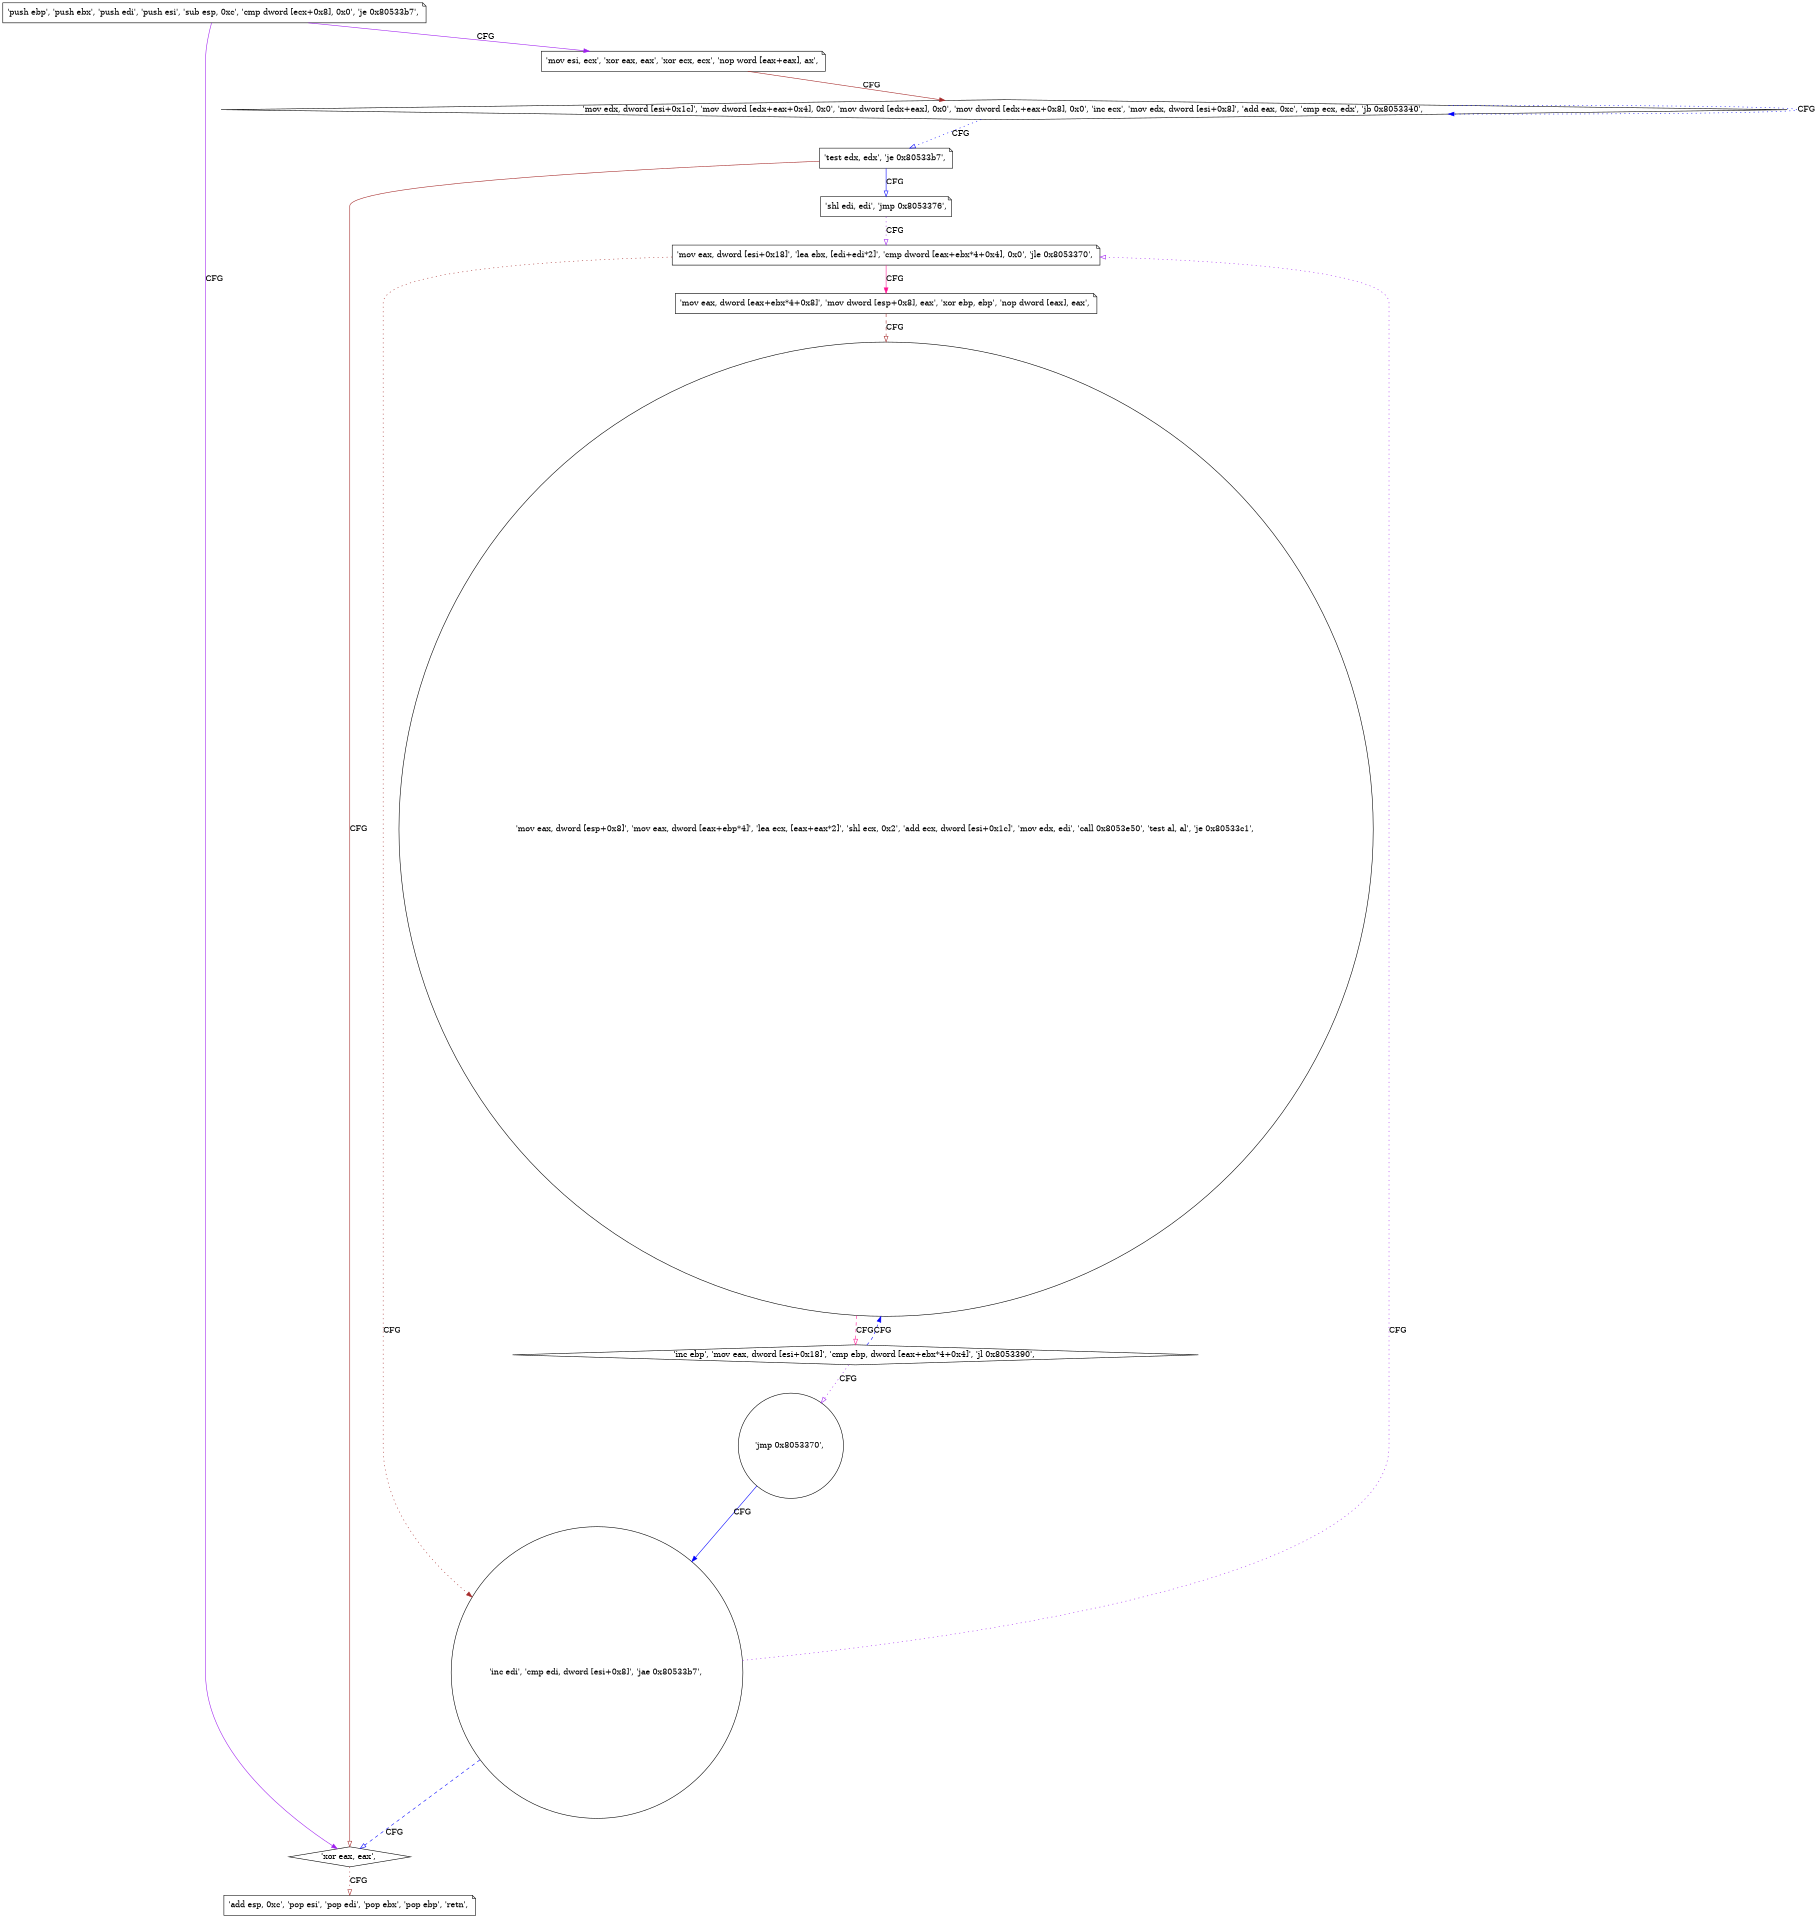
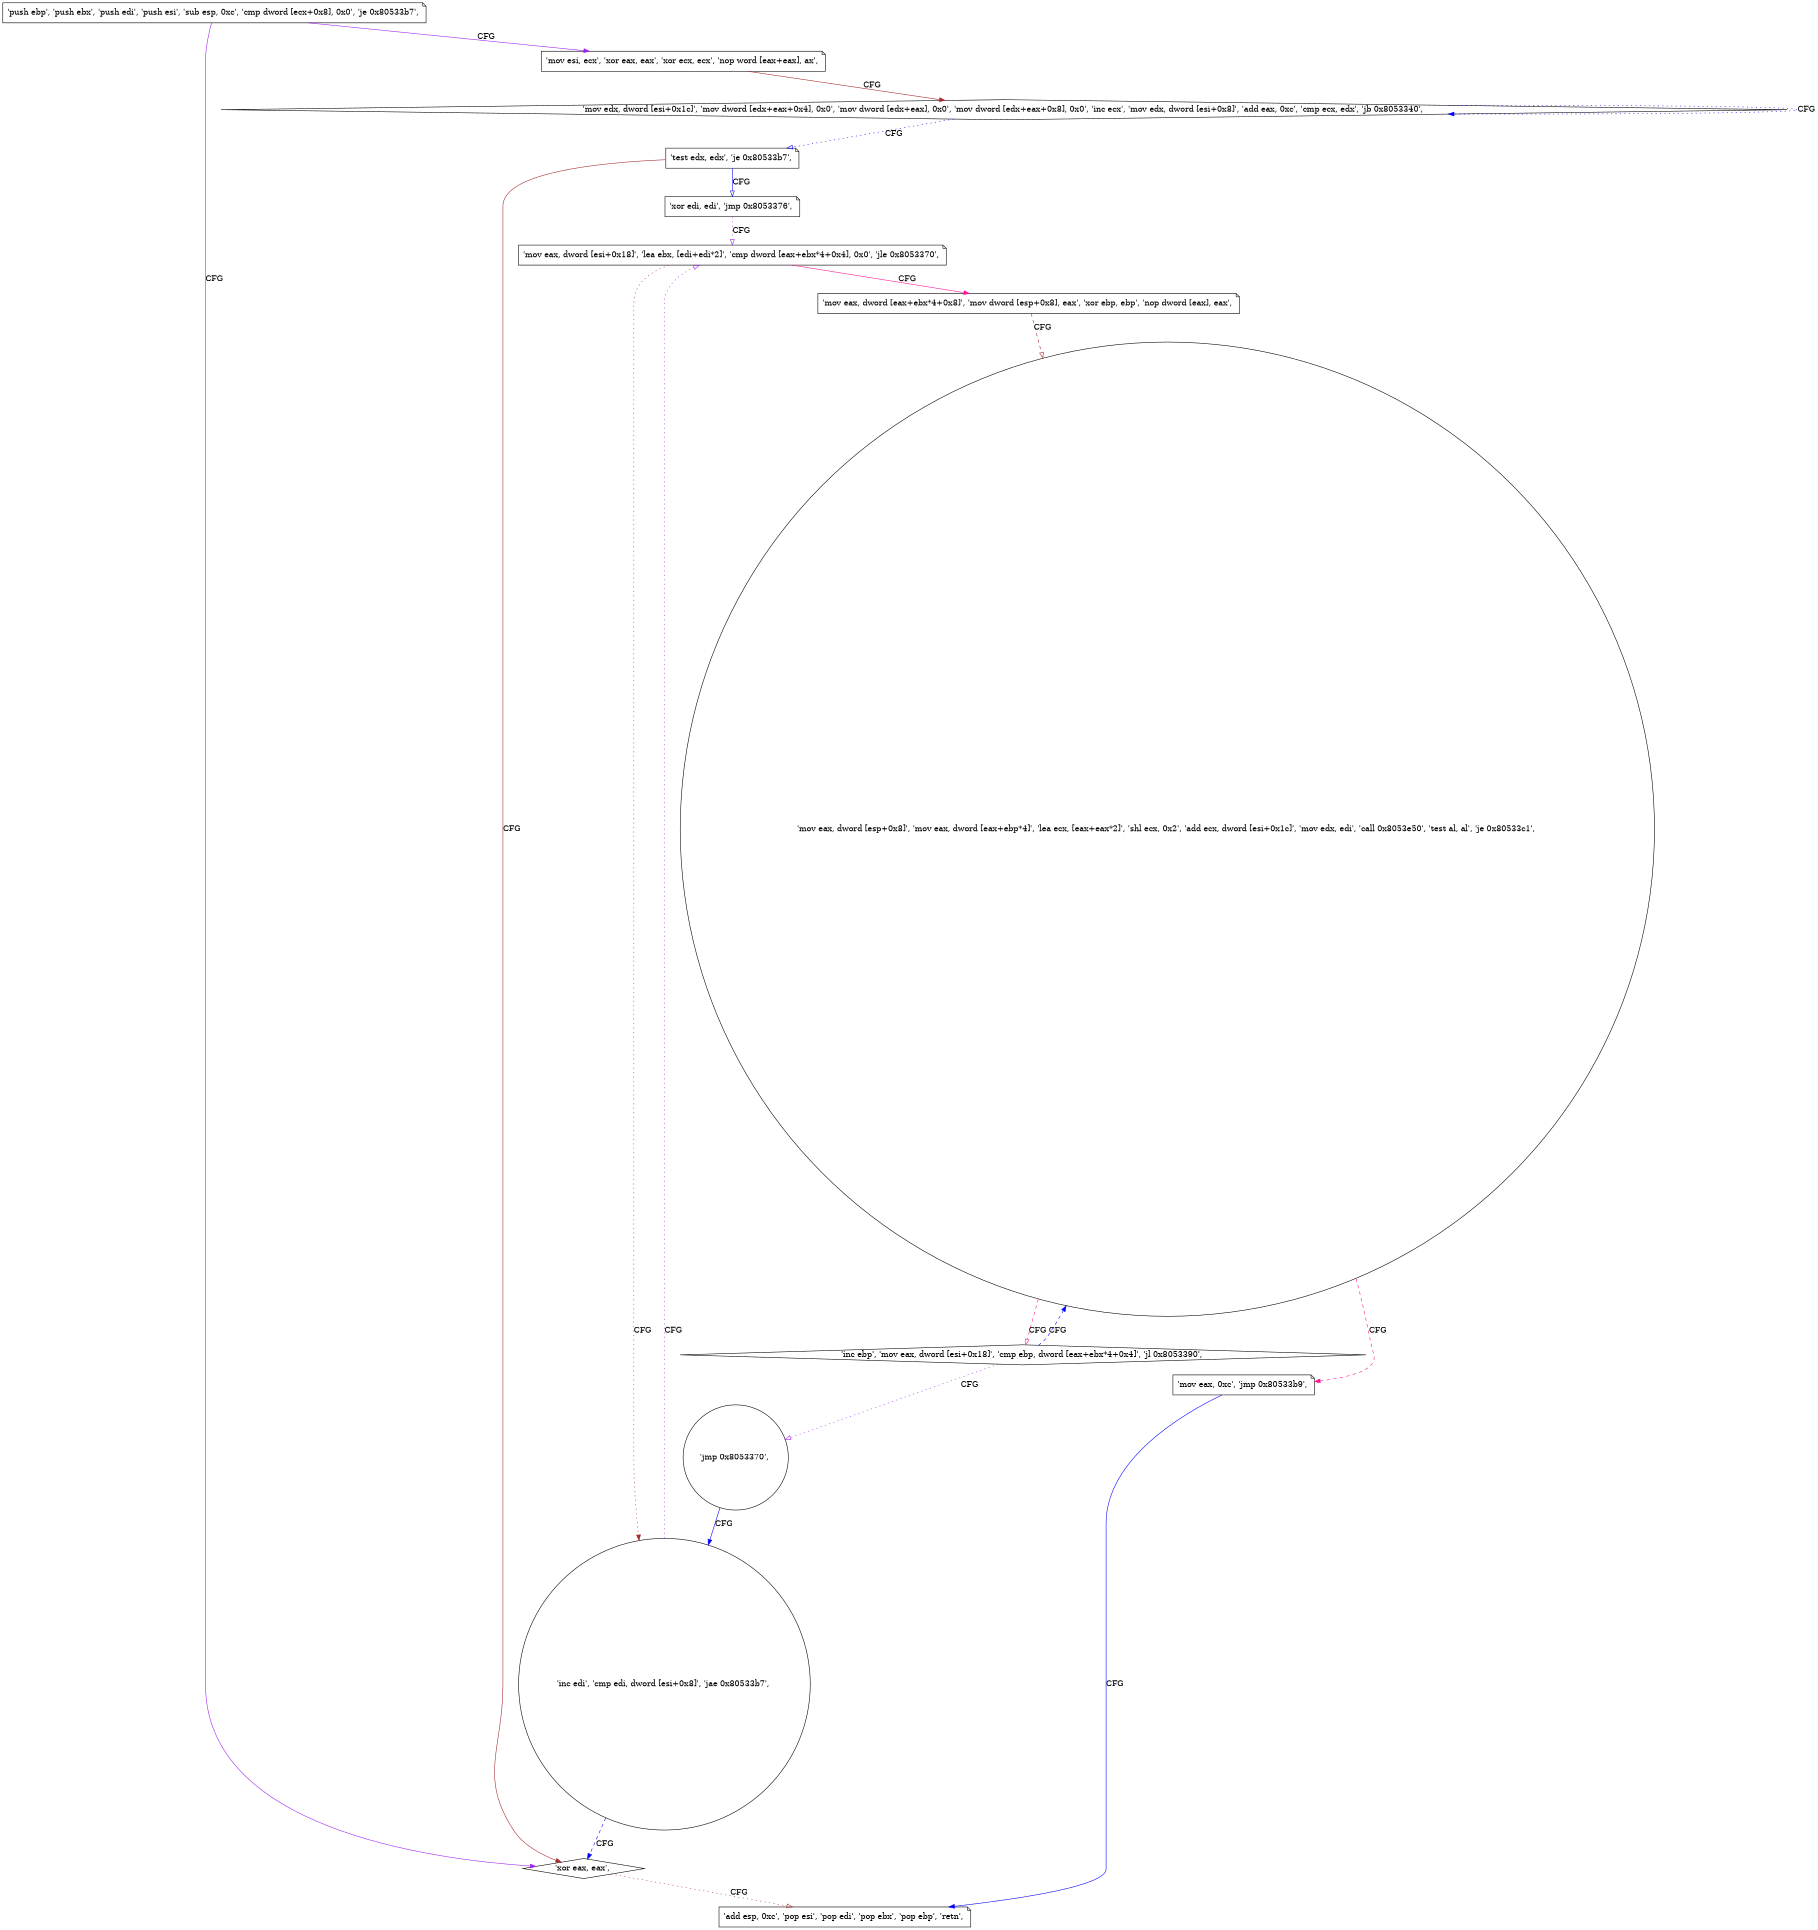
node "'shl edi, edi', 'jmp 0x8053376',": label "'shl edi, edi', 'jmp 0x8053376'," -> "'xor edi, edi', 'jmp 0x8053376',"
edge "'test edx, edx', 'je 0x80533b7'," -> "'xor eax, eax',": arrowhead onormal -> normal
node "'mov eax, 0xc', 'jmp 0x80533b9',": added
edge "'inc edi', 'cmp edi, dword [esi+0x8]', 'jae 0x80533b7'," -> "'xor eax, eax',": arrowhead onormal -> normal
